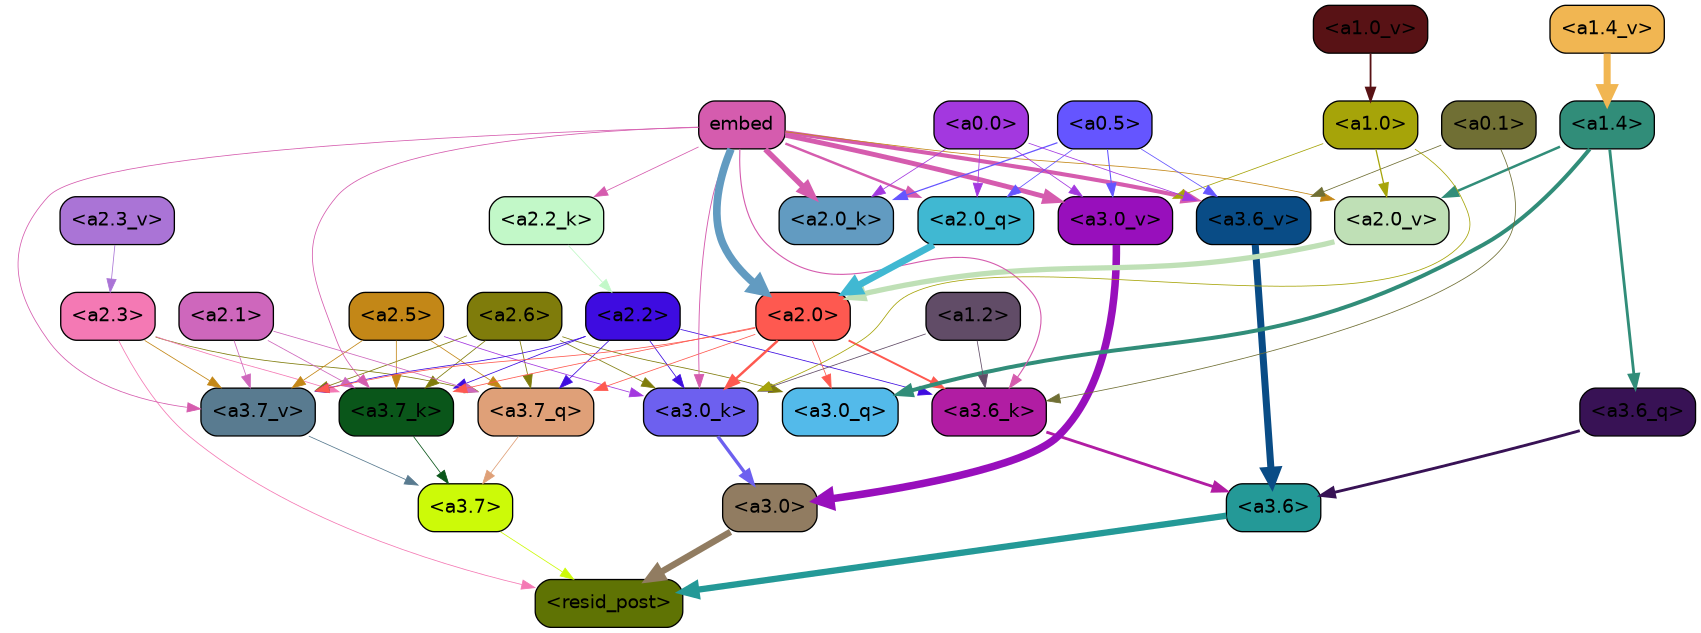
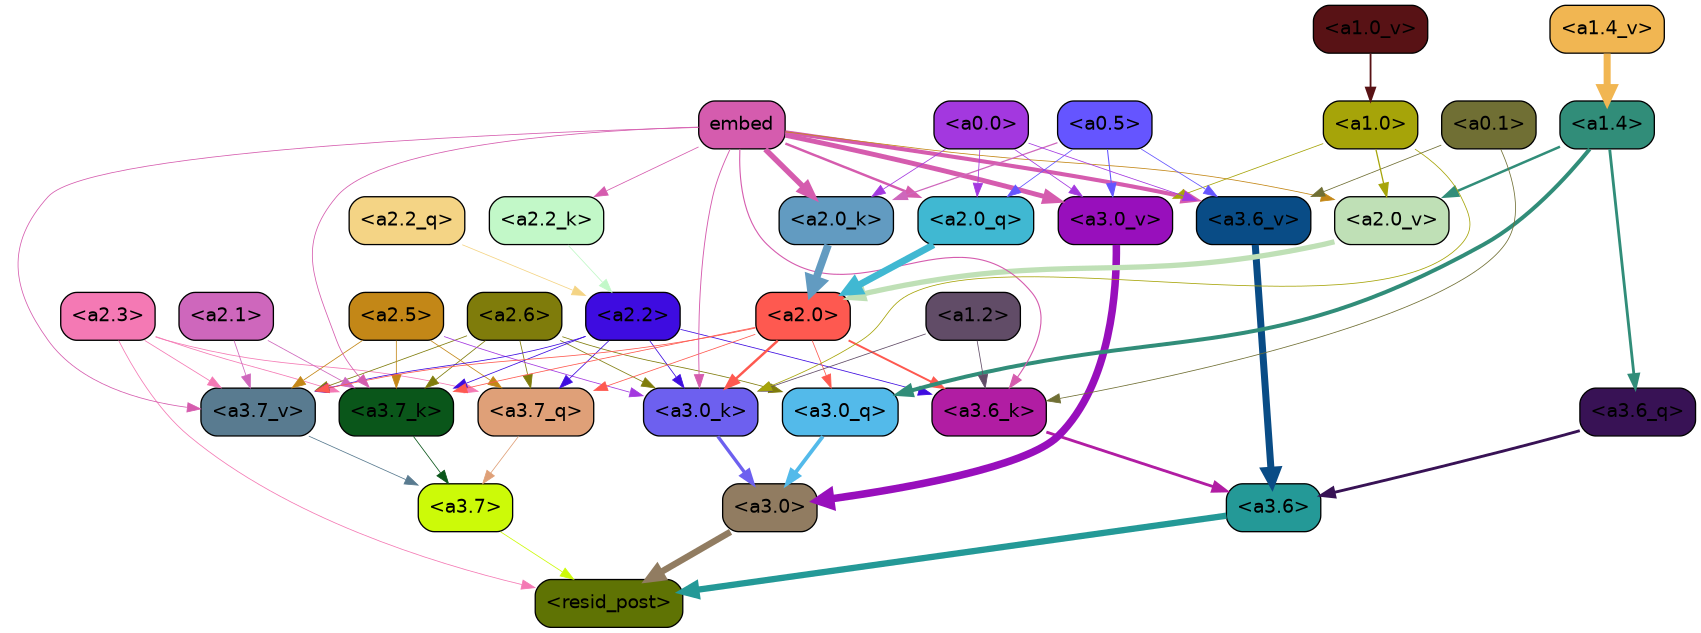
edge "<a0.5>" -> "<a2.0_k>": color #6555ff -> #ce67bc
node "<a2.3_v>": removed
node "<a2.2_q>": added
edge "embed" -> "<a2.0>": now "<a2.0_k>" -> "<a2.0>"
edge "<a2.1>" -> "<a3.7_q>": removed
edge "<a2.3>" -> "<a3.7_v>": color #c38717 -> #f479b4
edge "<a2.3>" -> "<a3.7_q>": color #7f7c0b -> #f479b4
edge "<a3.0_q>" -> "<a3.0>": added
